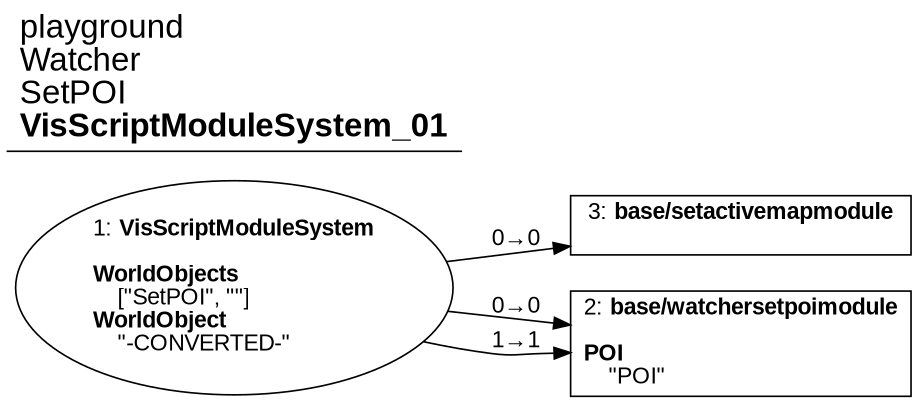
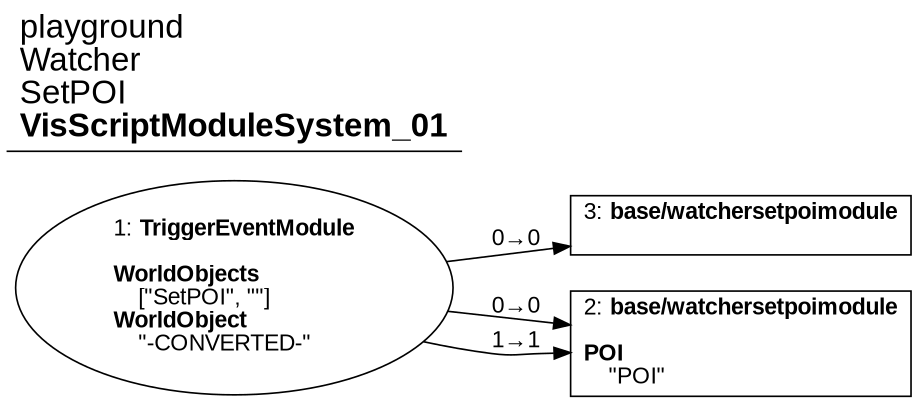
node "3:": text "base/setactivemapmodule" -> "base/watchersetpoimodule"
node "1:": text "VisScriptModuleSystem" -> "TriggerEventModule"
